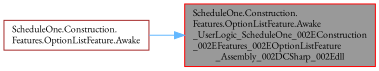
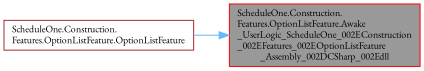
node "ScheduleOne.Construction. Features.OptionListFeature.Awake": label "ScheduleOne.Construction. Features.OptionListFeature.Awake" -> "ScheduleOne.Construction. Features.OptionListFeature.OptionListFeature"
